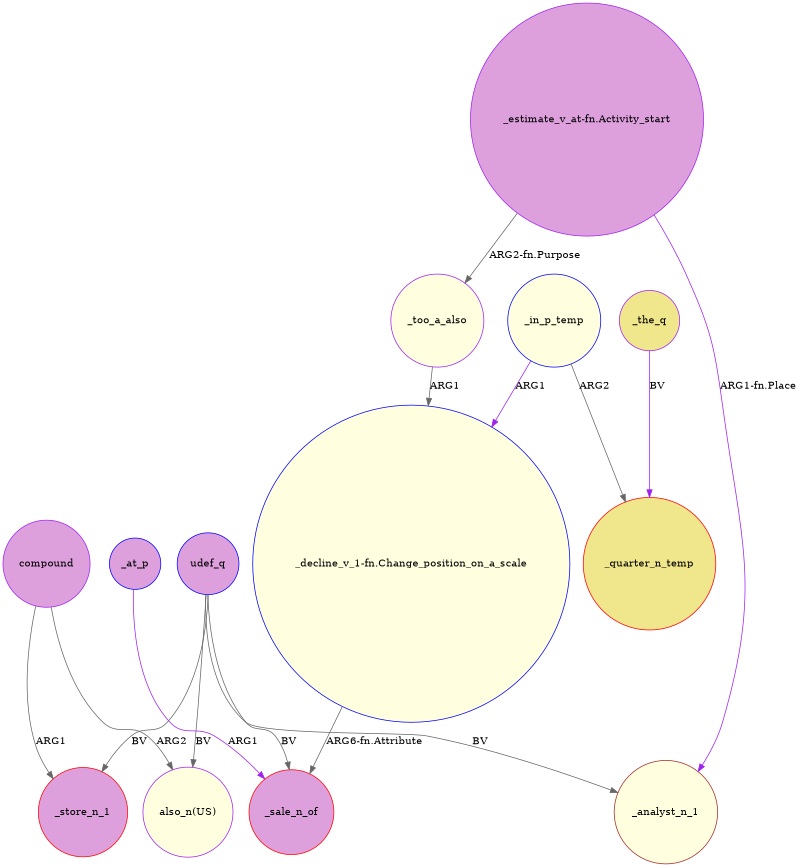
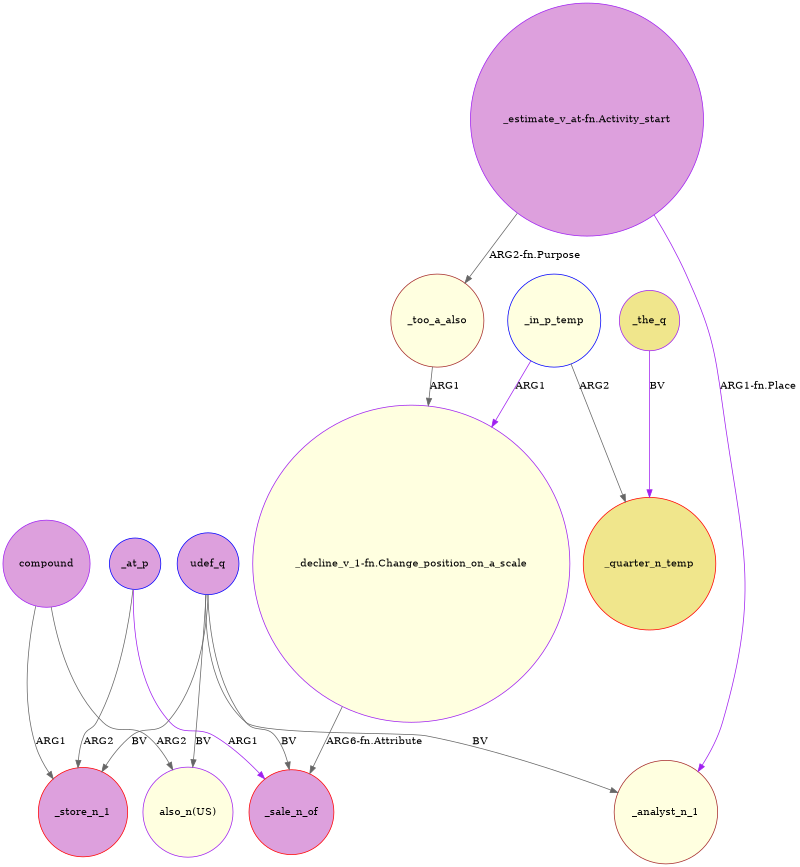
node "_too_a_also": color purple -> brown
node "_decline_v_1-fn.Change_position_on_a_scale": color blue -> purple
edge "_at_p" -> "_store_n_1": added, label "ARG2"
